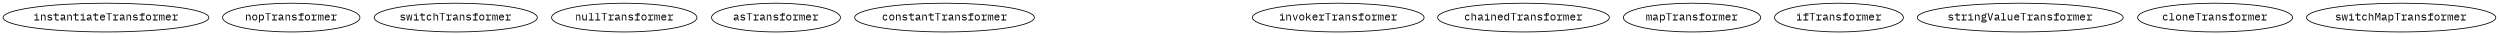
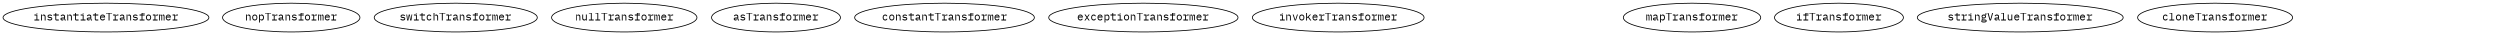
node "exceptionTransformer": added
node "chainedTransformer": removed
node "switchMapTransformer": removed
